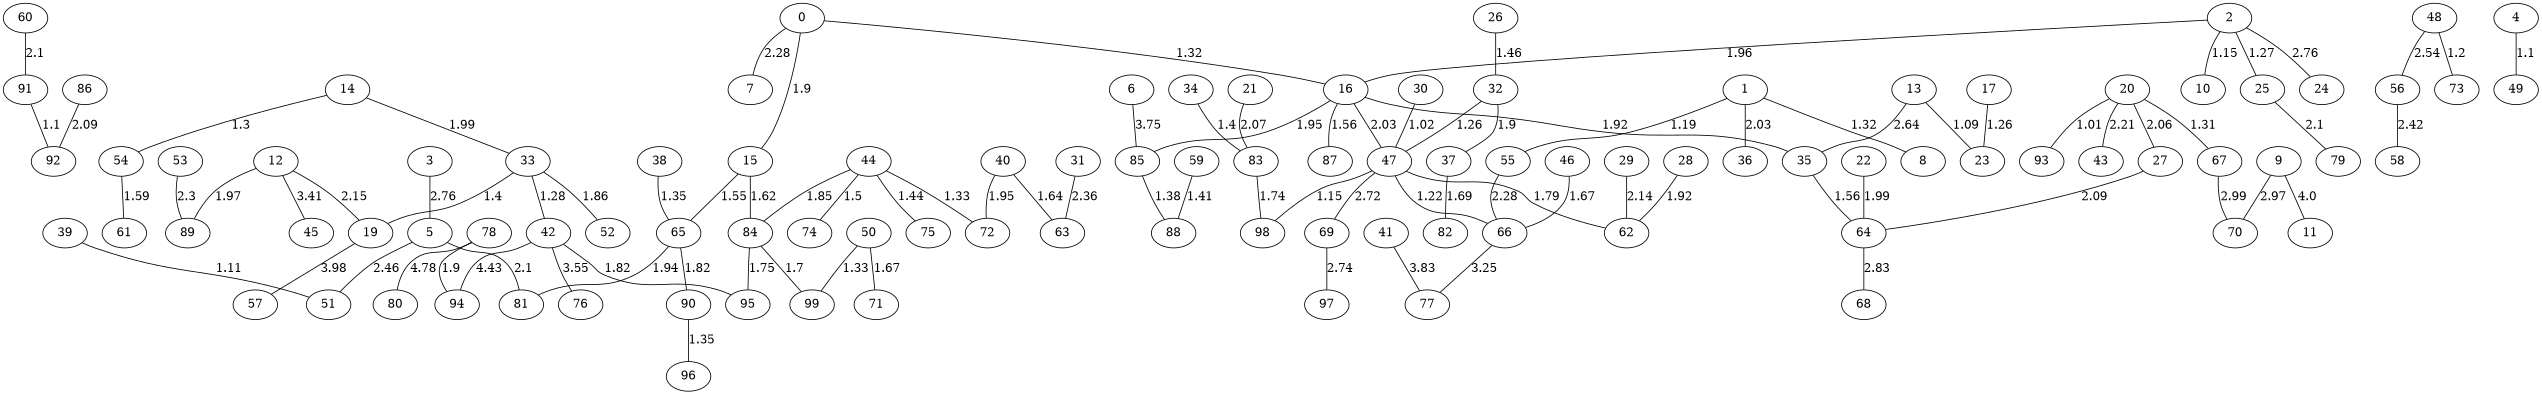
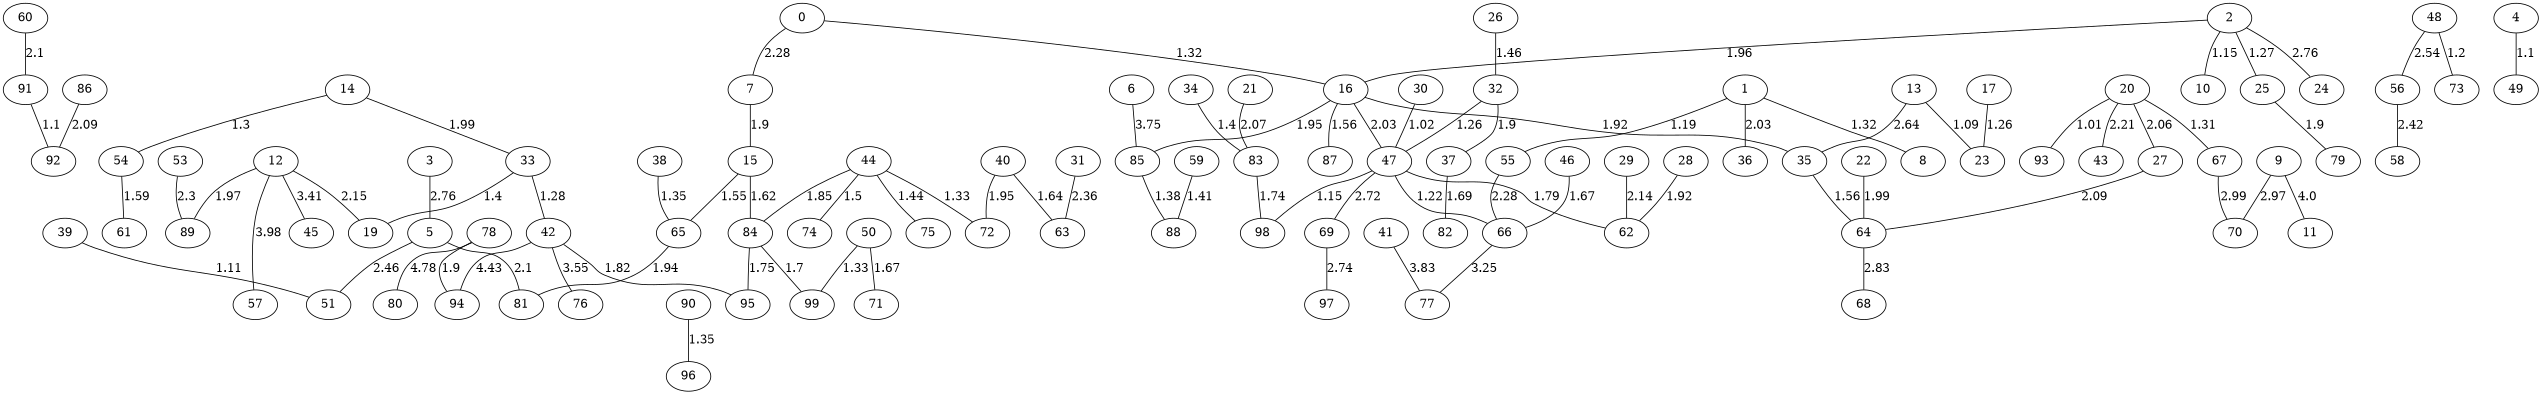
edge "0" -- "15": now "7" -- "15"
edge "25" -- "79": label "2.1" -> "1.9"
node "52": removed
edge "19" -- "57": now "12" -- "57"
edge "65" -- "90": removed, label "1.82"
